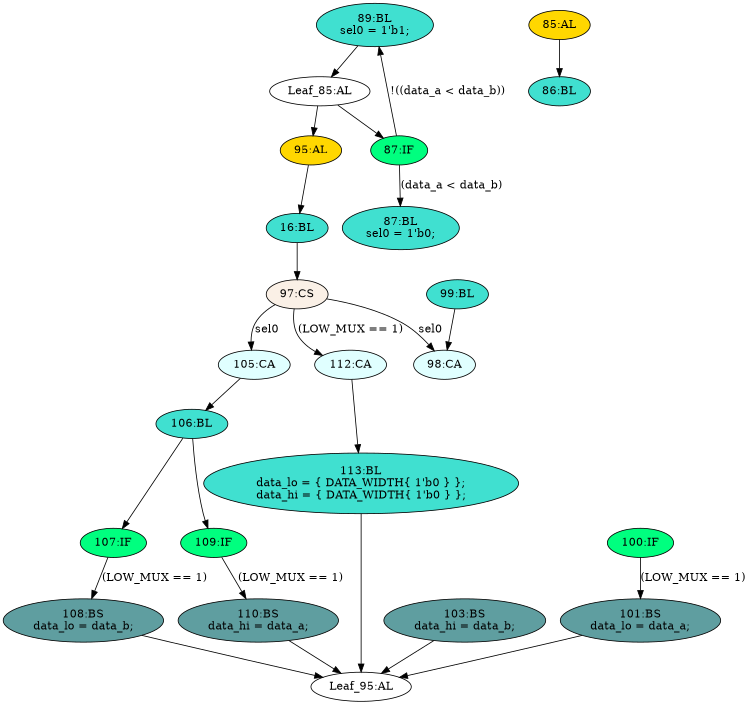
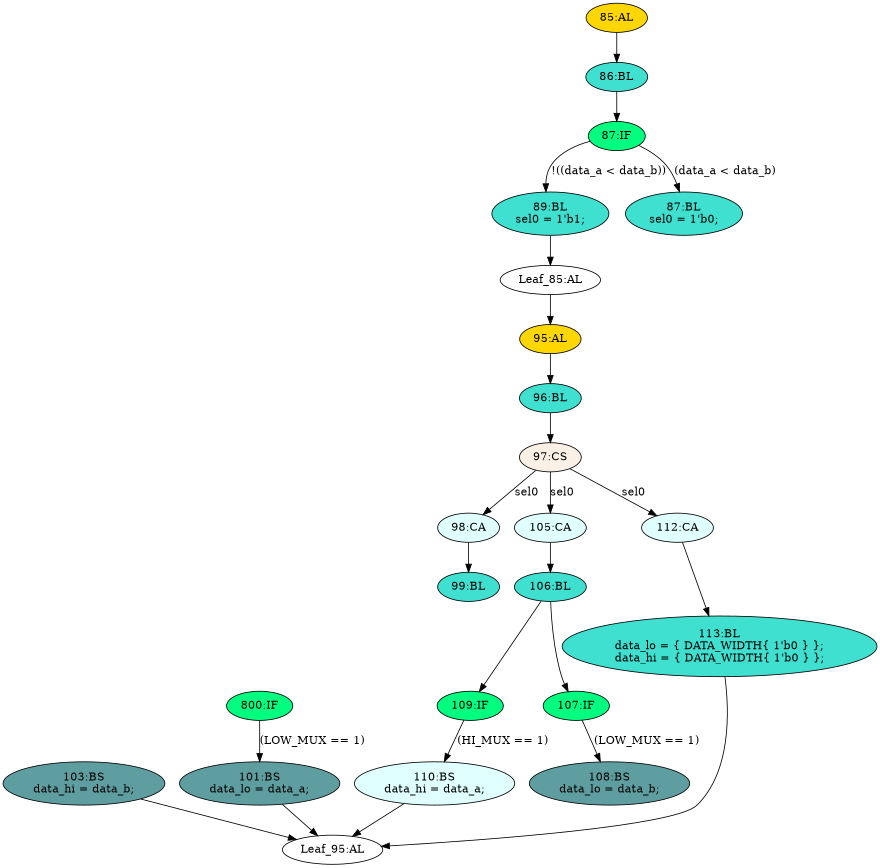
edge "Leaf_85:AL" -> "87:IF": now "86:BL" -> "87:IF"
node "16:BL": label "16:BL" -> "96:BL"
edge "99:BL" -> "98:CA": reversed
edge "97:CS" -> "112:CA": label "(LOW_MUX == 1)" -> "sel0"
node "100:IF": label "100:IF" -> "800:IF"
edge "109:IF" -> "110:BS data_hi = data_a;": label "(LOW_MUX == 1)" -> "(HI_MUX == 1)"
node "110:BS data_hi = data_a;": fillcolor cadetblue -> lightcyan
edge "108:BS data_lo = data_b;" -> "Leaf_95:AL": removed
